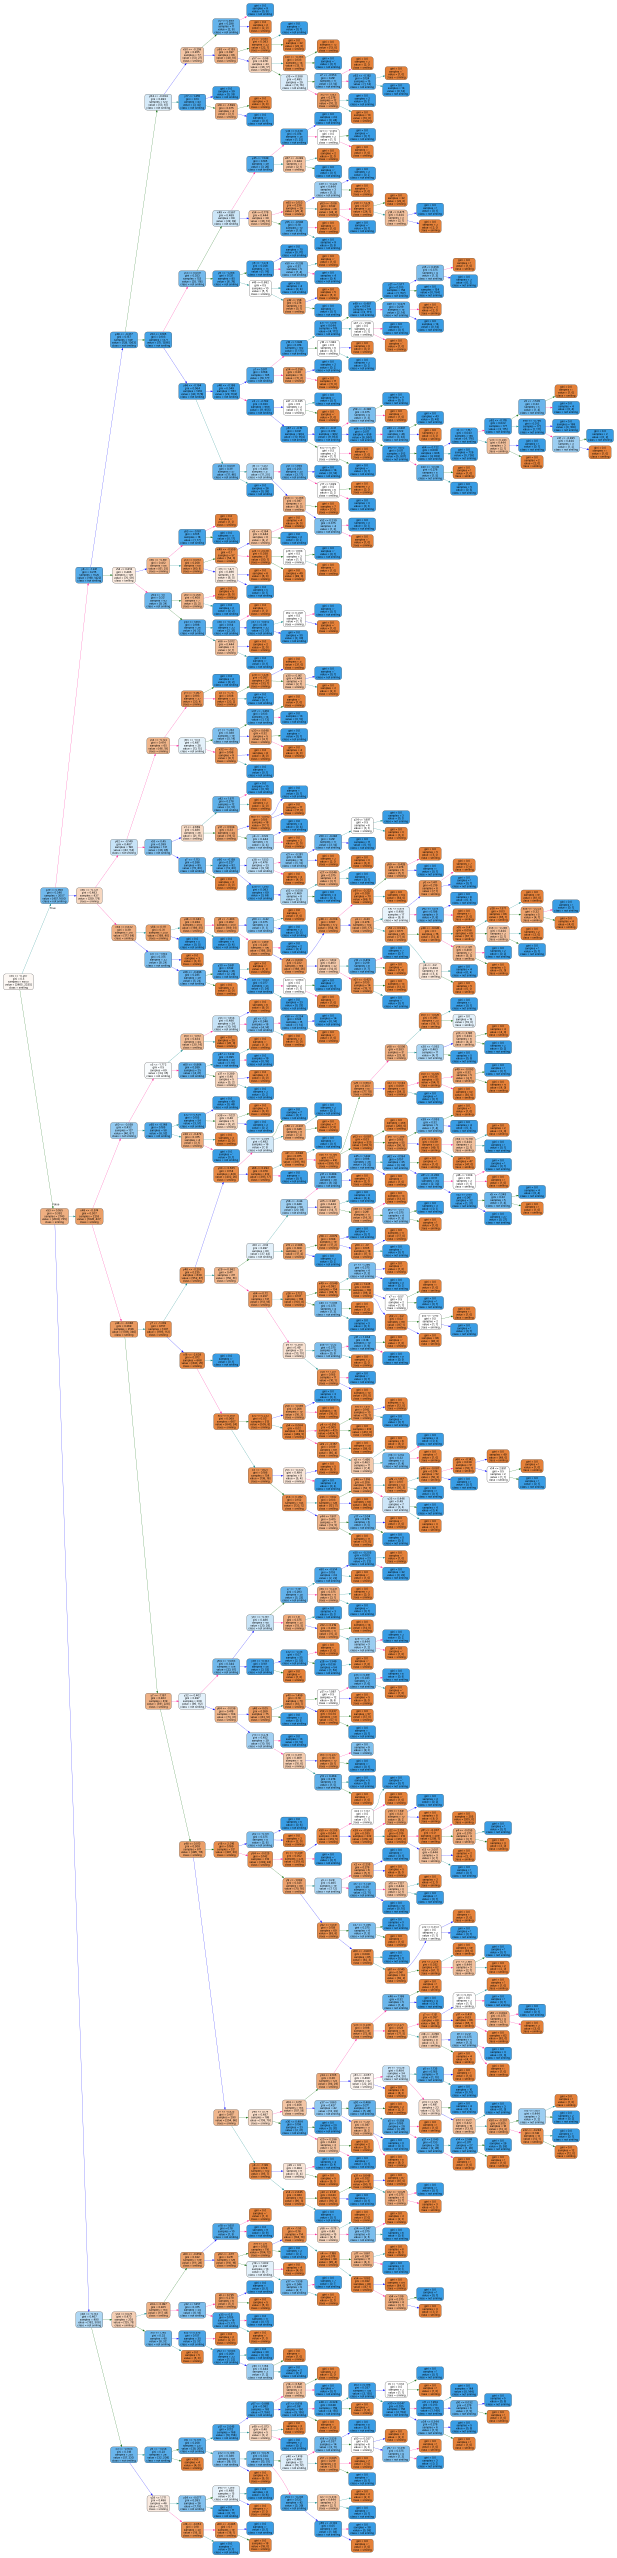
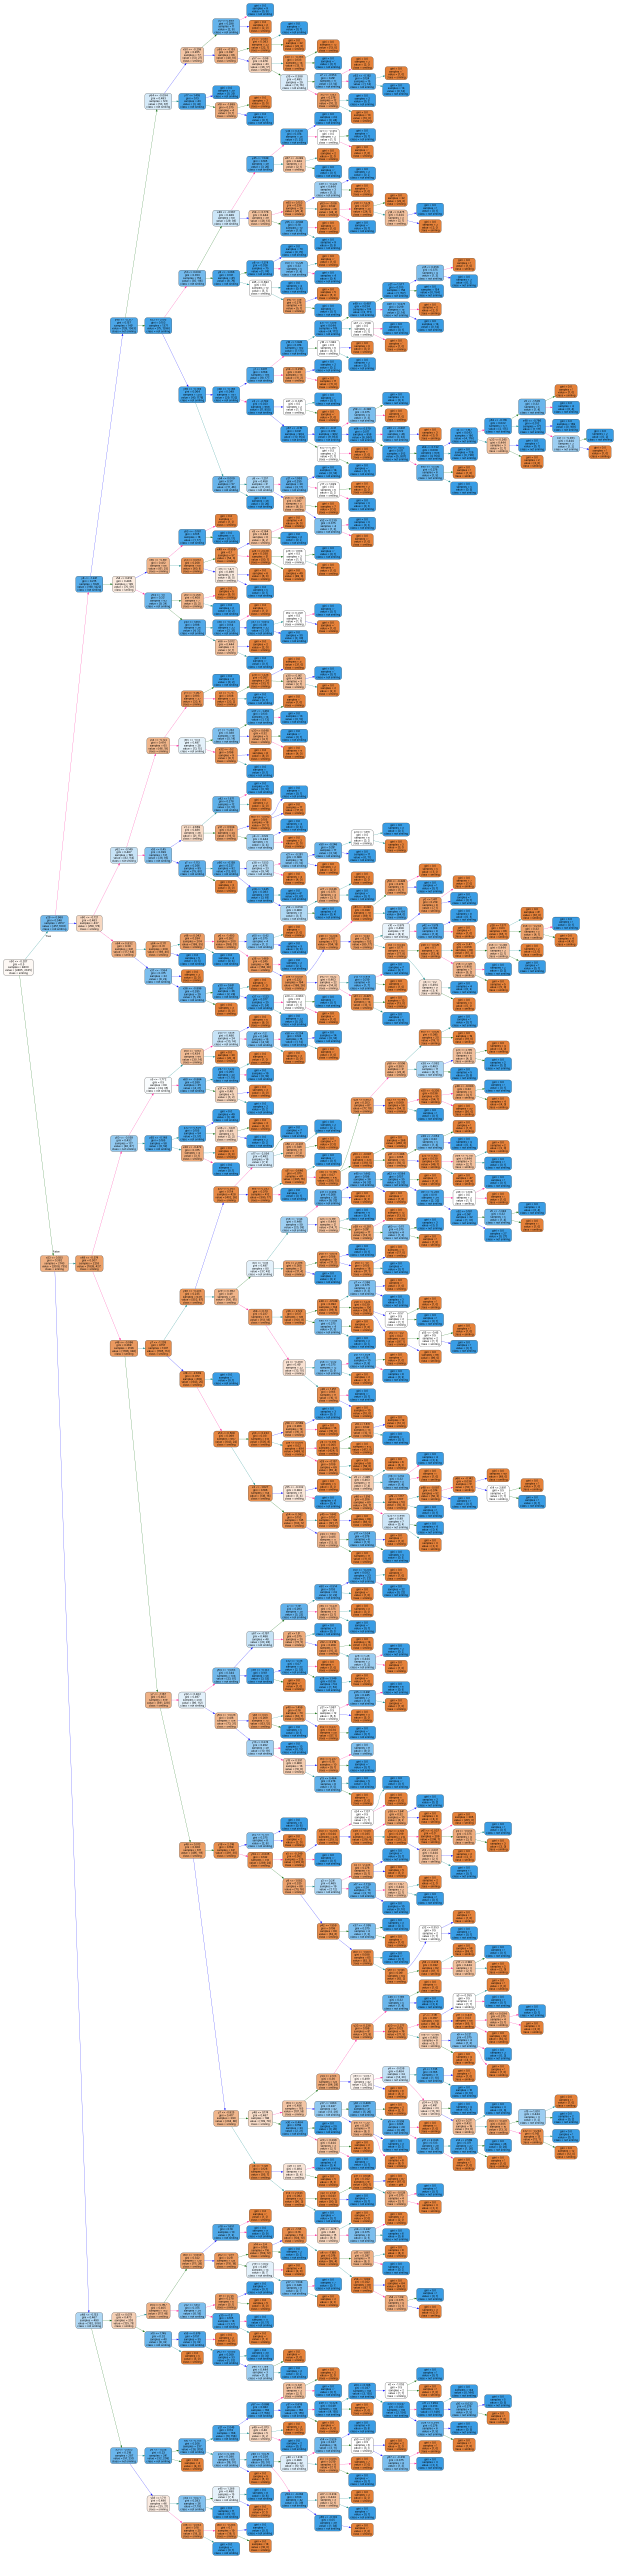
node "gini = 0.0 samples = 43 value = [0, 43] class = not smiling": removed
node "gini = 0.0 samples = 61 value = [0, 61] class = not smiling": added
node "gini = 0.0 samples = 64 value = [64, 0] class = smiling": fillcolor #e58139ff -> #399de5ec
node "gini = 0.0 samples = 19 value = [19, 0] class = smiling": fillcolor #399de524 -> #e58139ff
node "gini = 0.0 samples = 57 value = [57, 0] class = smiling": removed
node "gini = 0.0 samples = 87 value = [87, 0] class = smiling": label "gini = 0.0 samples = 87 value = [87, 0] class = smiling" -> "gini = 0.0 samples = 87 value = [87, 0] class = gini"
node "gini = 0.0 samples = 38 value = [0, 38] class = not smiling": removed
